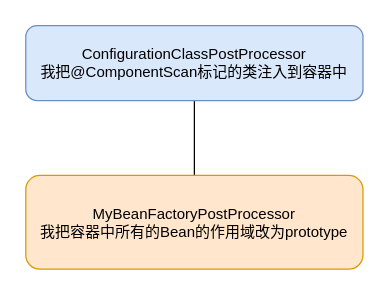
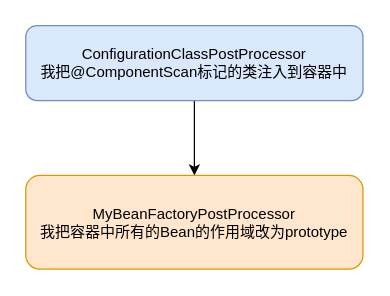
edge "ConfigurationClassPostProcessor 我把@ComponentScan标记的类注入到容器中" -- "MyBeanFactoryPostProcessor 我把容器中所有的Bean的作用域改为prototype": arrowhead none -> classic
